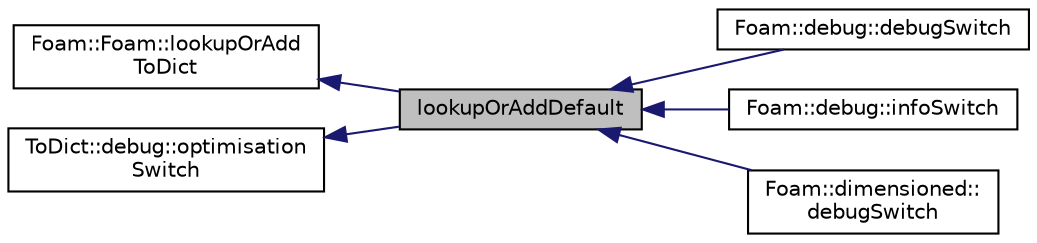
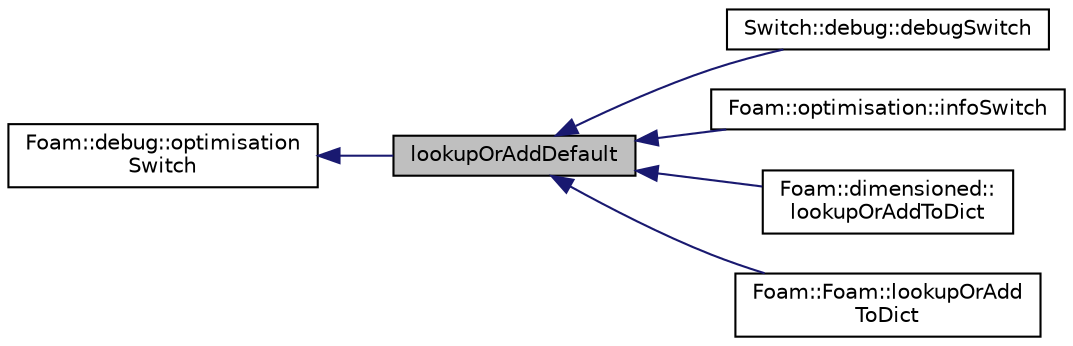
node "Foam::debug::debugSwitch": label "Foam::debug::debugSwitch" -> "Switch::debug::debugSwitch"
edge "lookupOrAddDefault" -> "Foam::Foam::lookupOrAdd ToDict": reversed
node "Foam::debug::infoSwitch": label "Foam::debug::infoSwitch" -> "Foam::optimisation::infoSwitch"
node "ToDict::debug::optimisation Switch": label "ToDict::debug::optimisation Switch" -> "Foam::debug::optimisation Switch"
node "Foam::dimensioned:: debugSwitch": label "Foam::dimensioned:: debugSwitch" -> "Foam::dimensioned:: lookupOrAddToDict"
